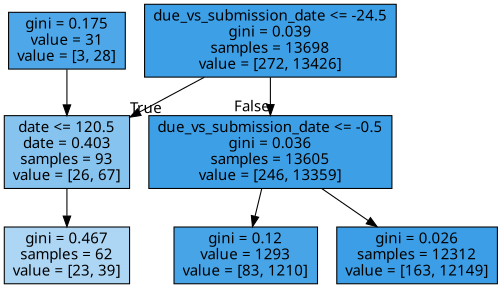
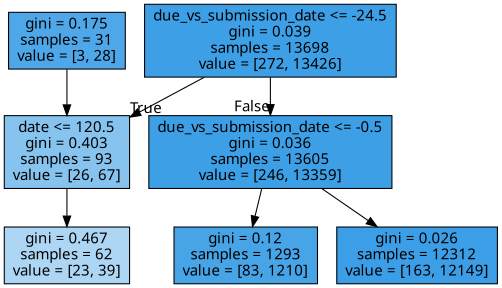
node "gini = 0.175 value = 31 value = [3, 28]": label "gini = 0.175 value = 31 value = [3, 28]" -> "gini = 0.175 samples = 31 value = [3, 28]"
node "date <= 120.5 date = 0.403 samples = 93 value = [26, 67]": label "date <= 120.5 date = 0.403 samples = 93 value = [26, 67]" -> "date <= 120.5 gini = 0.403 samples = 93 value = [26, 67]"
node "gini = 0.12 value = 1293 value = [83, 1210]": label "gini = 0.12 value = 1293 value = [83, 1210]" -> "gini = 0.12 samples = 1293 value = [83, 1210]"
